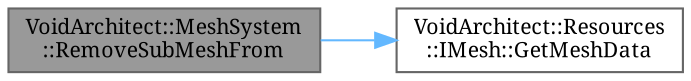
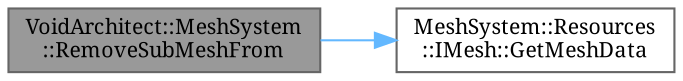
node "VoidArchitect::Resources ::IMesh::GetMeshData": label "VoidArchitect::Resources ::IMesh::GetMeshData" -> "MeshSystem::Resources ::IMesh::GetMeshData"
